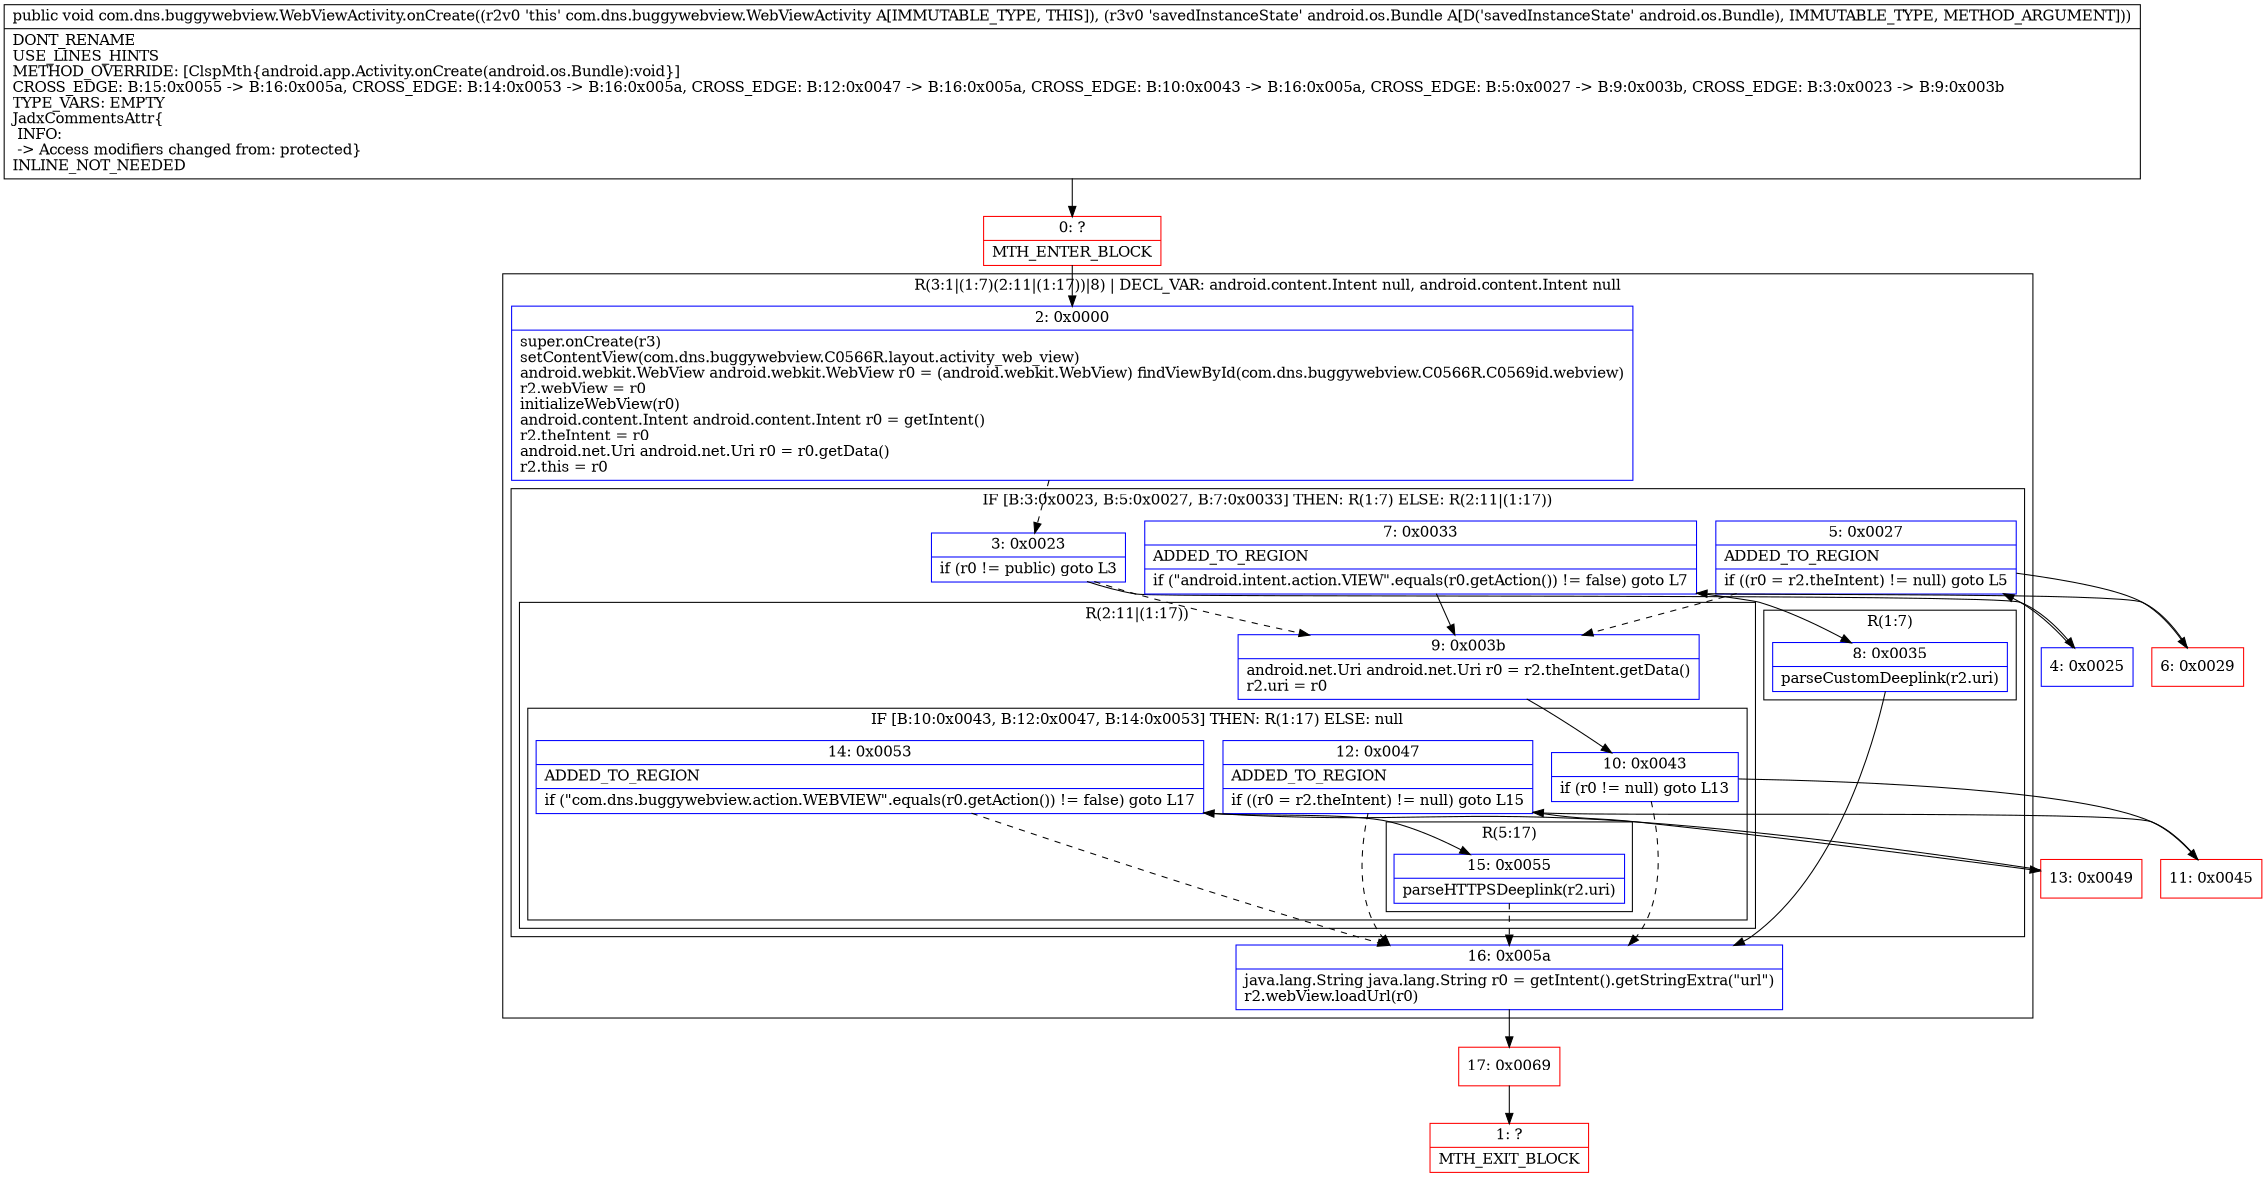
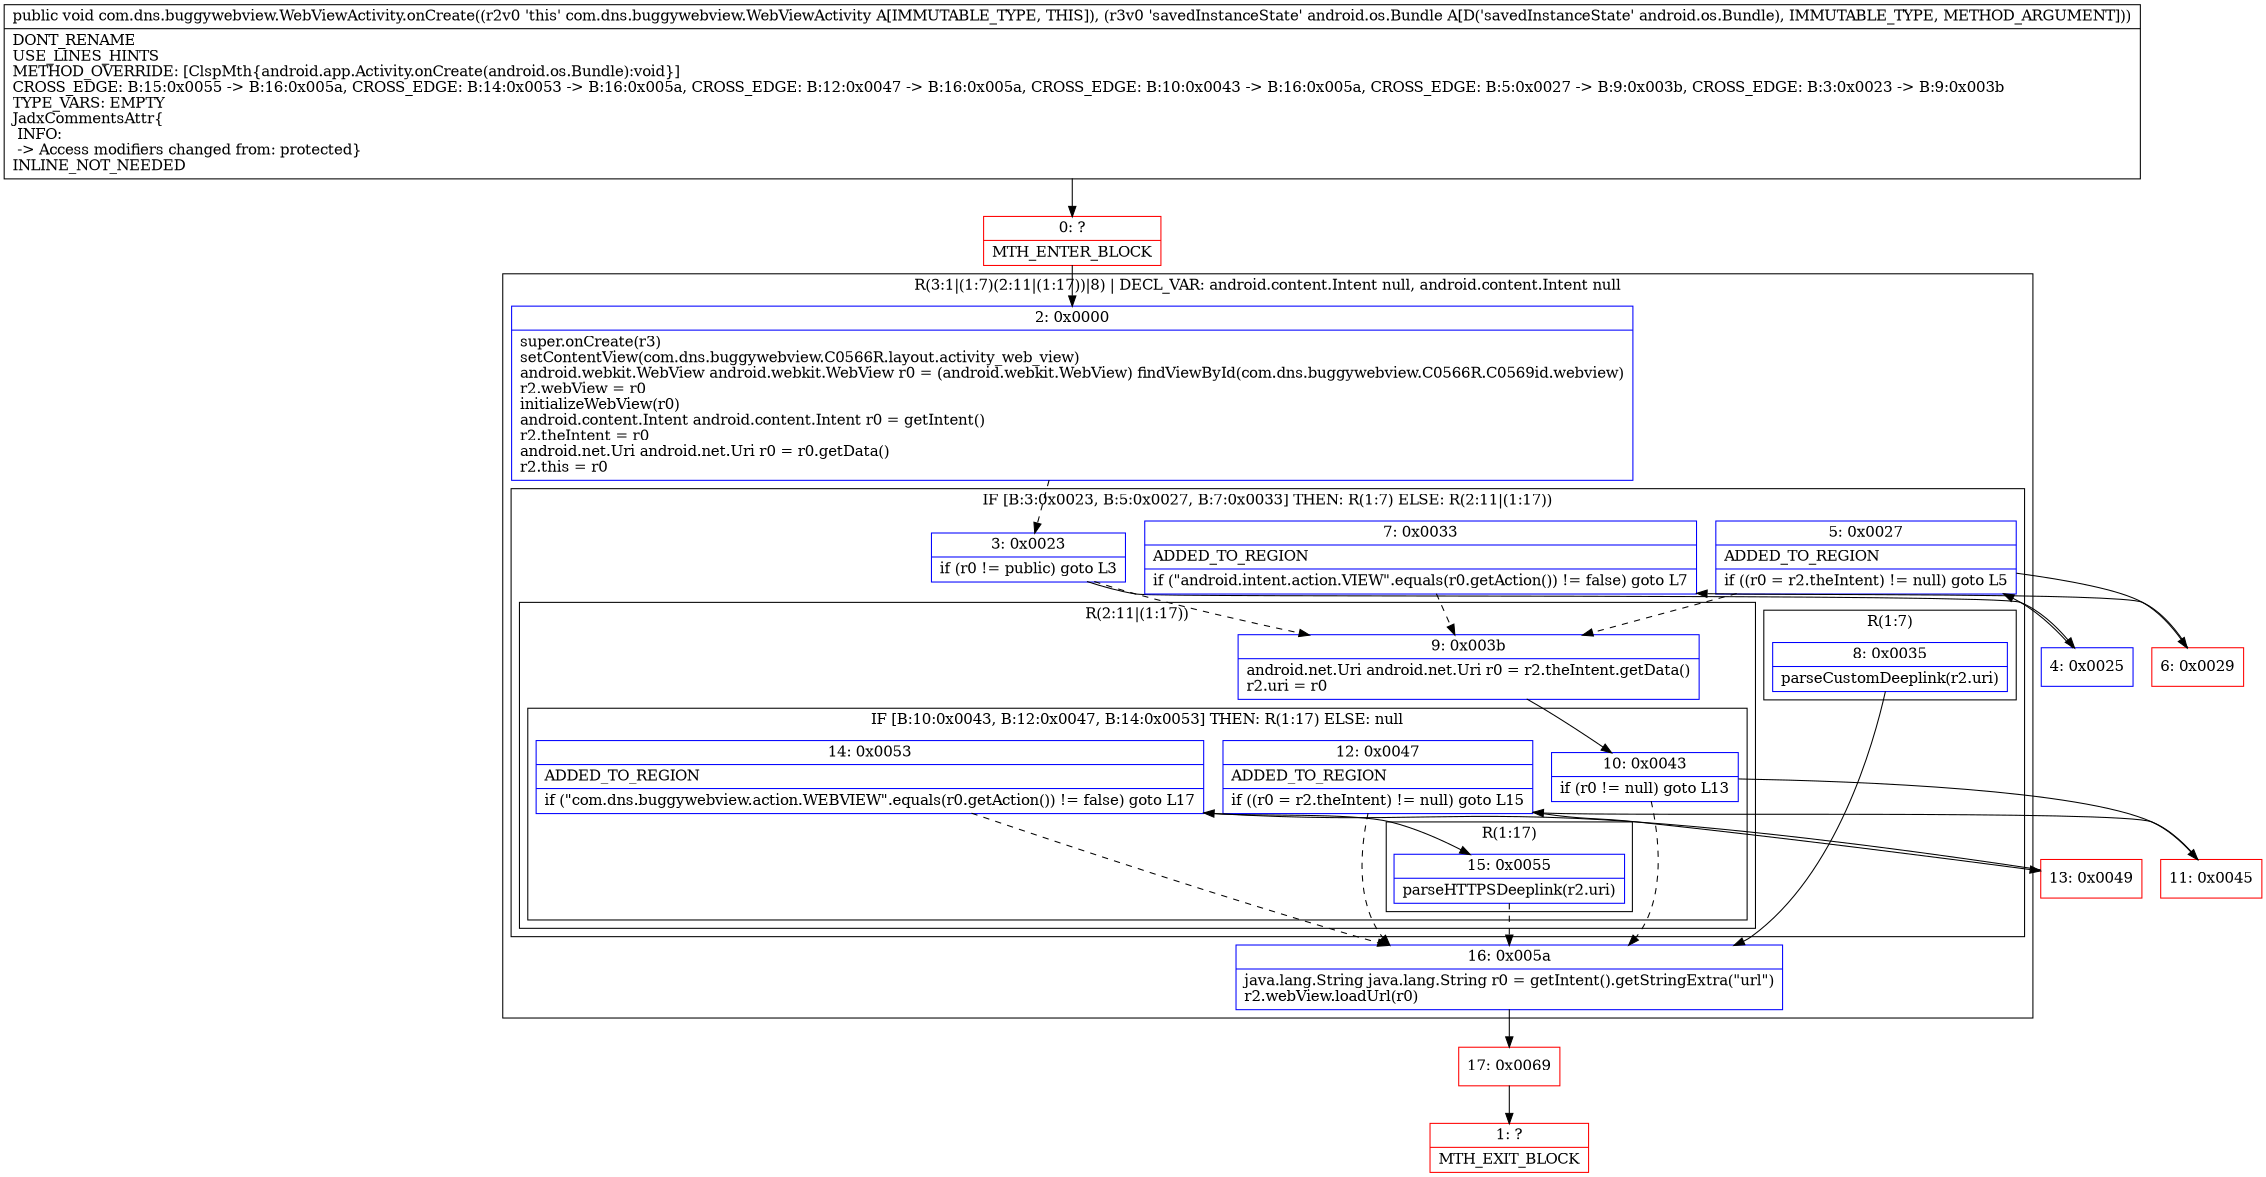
edge "7: 0x0033" -> "9: 0x003b": style solid -> dashed
edge "7: 0x0033" -> "8: 0x0035": removed
cluster "R(5:17)": label "R(5:17)" -> "R(1:17)"
